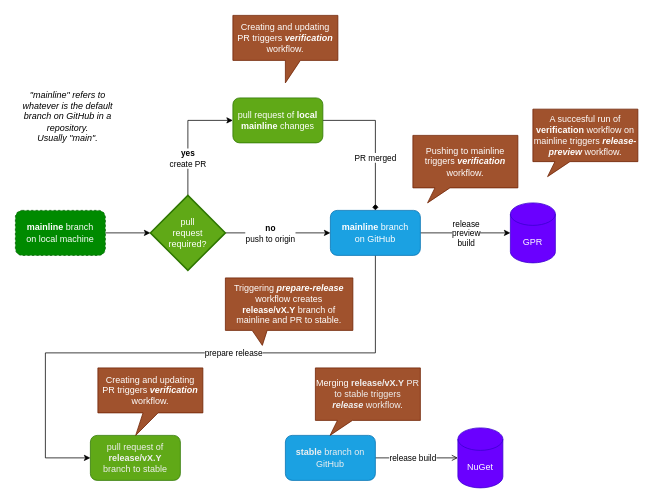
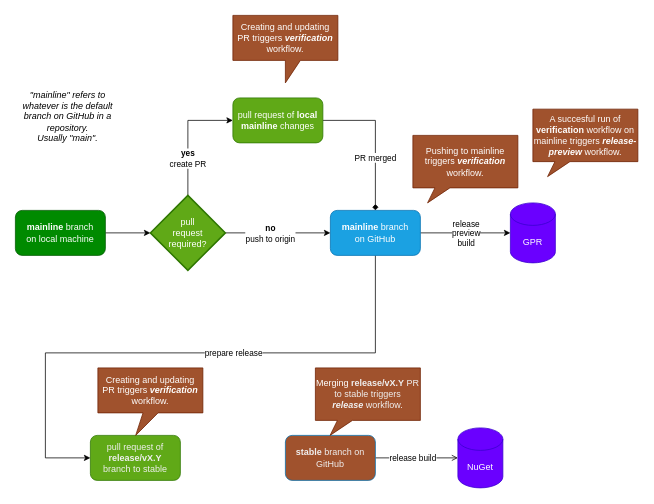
node "mainline branch on local machine": style dashed -> solid
node "Triggering prepare-release workflow creates release/vX.Y branch of mainline and PR to stable.": removed
node "stable branch on GitHub": fillcolor #1ba1e2 -> #a0522d
